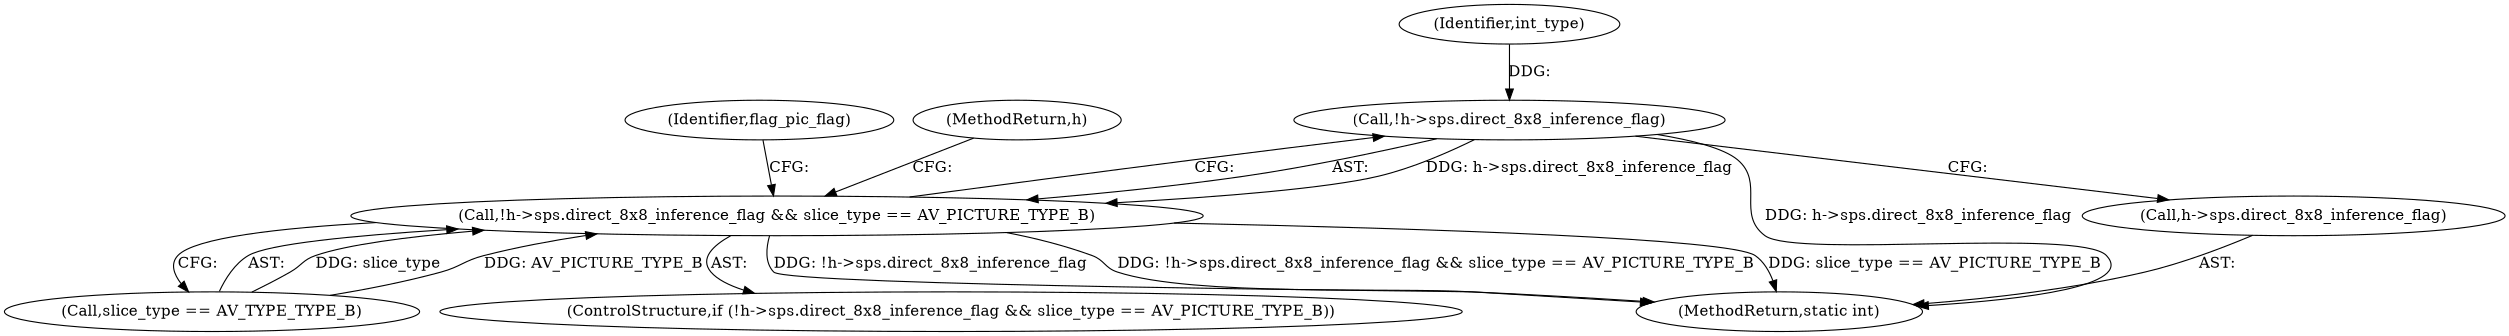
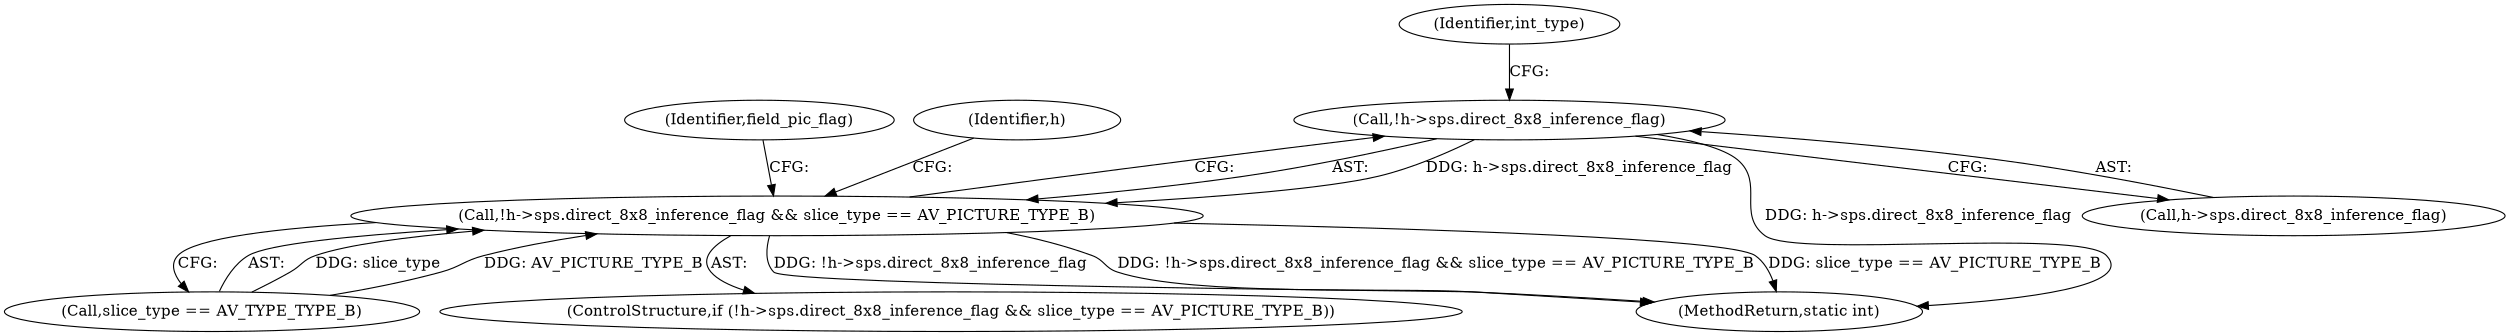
edge "(Identifier,int_type)" -> "(Call,!h->sps.direct_8x8_inference_flag)": label "DDG: " -> "CFG: "
node "(Identifier,flag_pic_flag)": label "(Identifier,flag_pic_flag)" -> "(Identifier,field_pic_flag)"
node "(MethodReturn,h)": label "(MethodReturn,h)" -> "(Identifier,h)"
edge "(Call,h->sps.direct_8x8_inference_flag)" -> "(MethodReturn,static int)": now "(Call,h->sps.direct_8x8_inference_flag)" -> "(Call,!h->sps.direct_8x8_inference_flag)"
